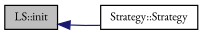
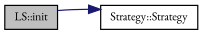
edge "Strategy::Strategy" -> "LS::init": reversed
